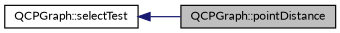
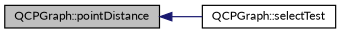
edge "QCPGraph::pointDistance" -> "QCPGraph::selectTest": reversed
